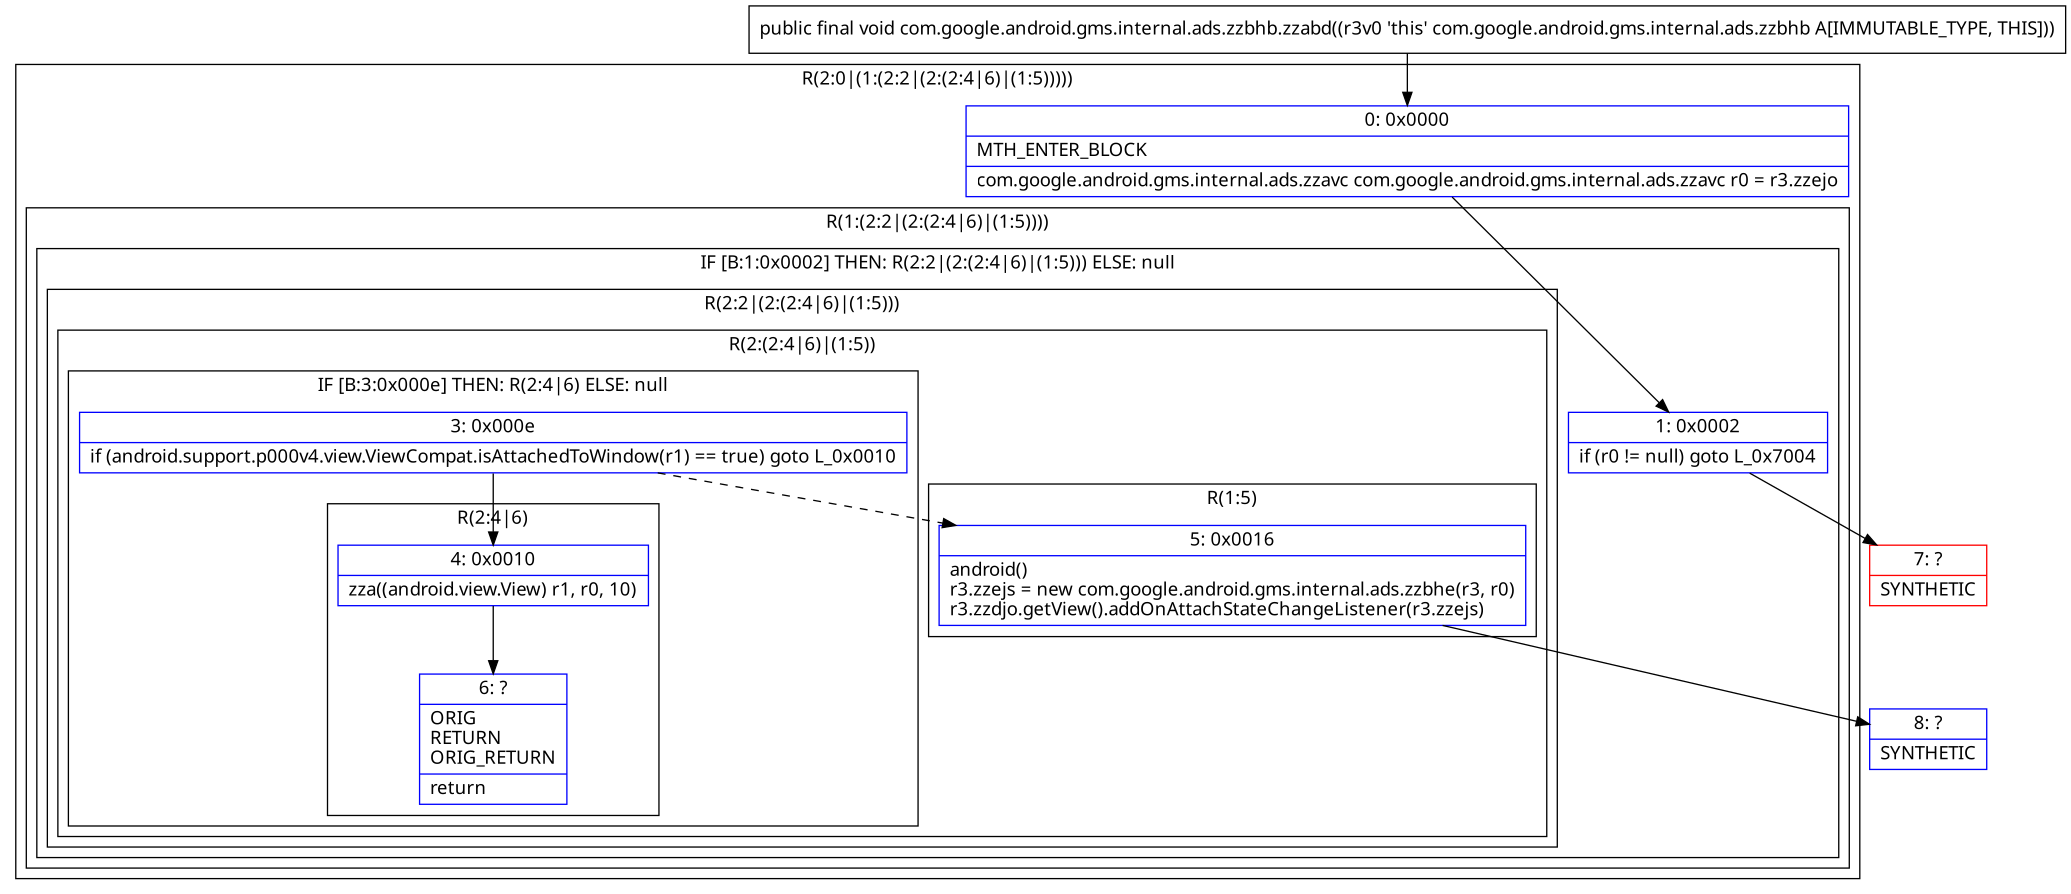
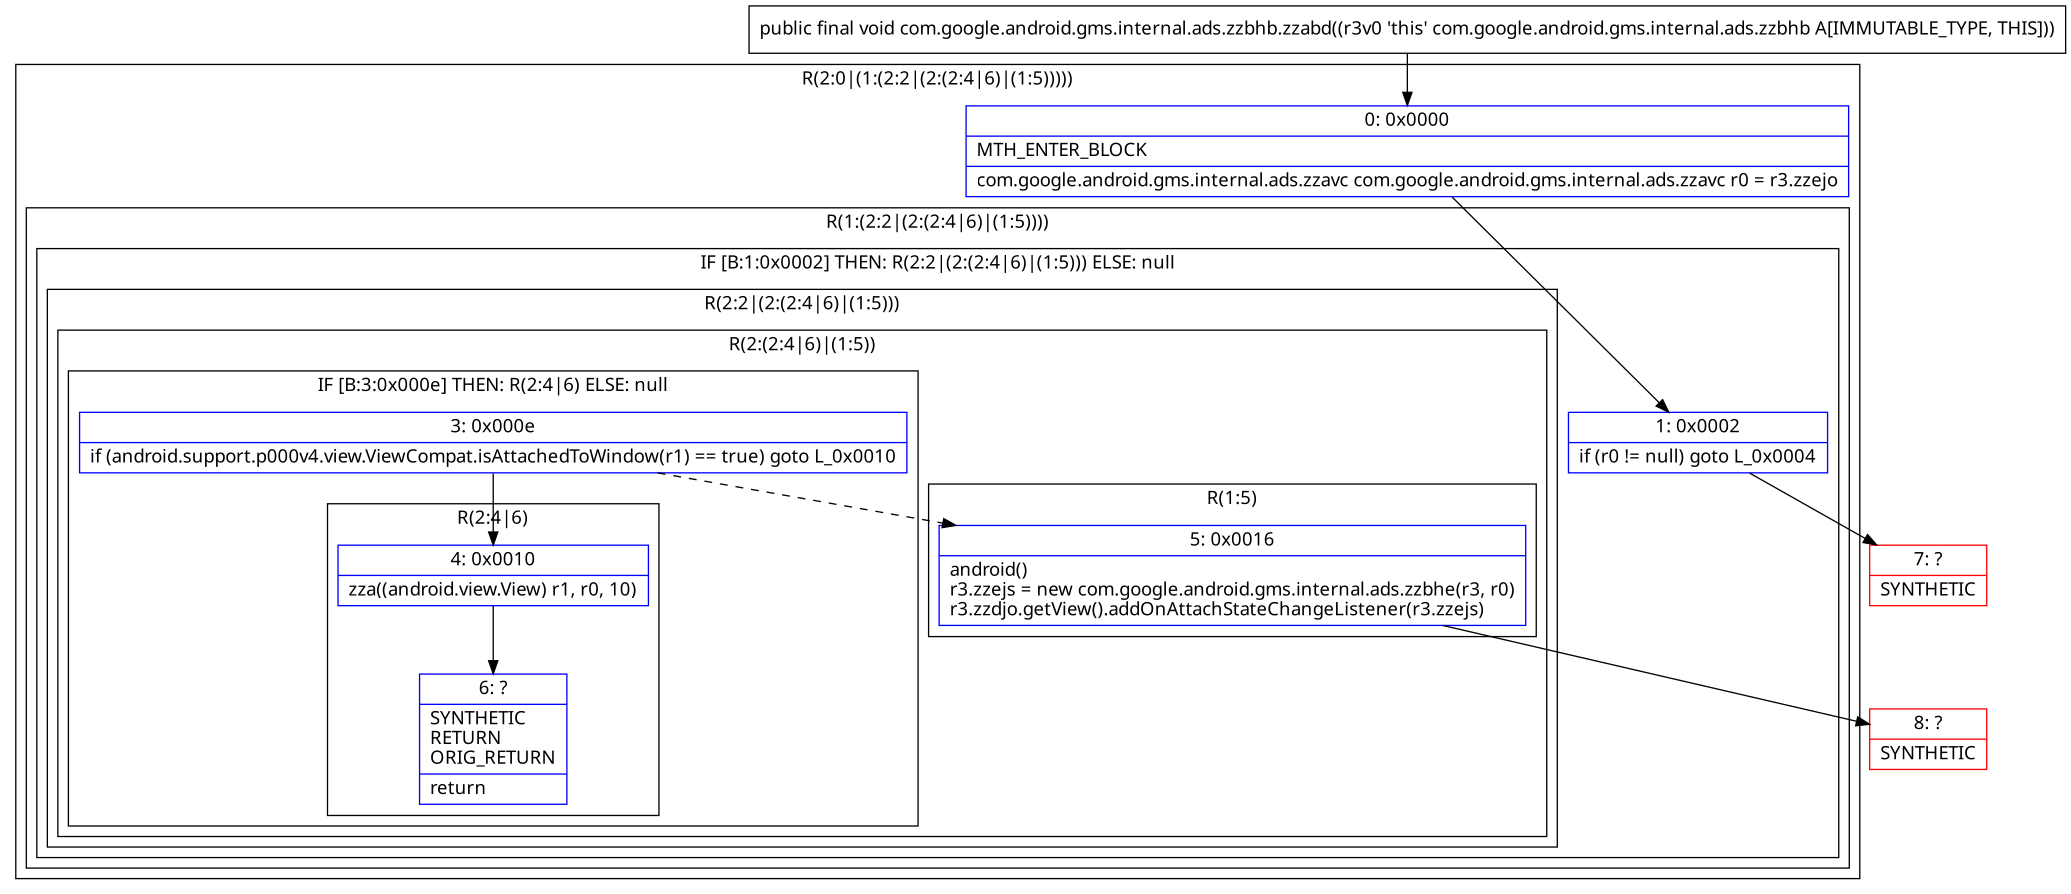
node "1: 0x0002": text "if (r0 != null) goto L_0x7004" -> "if (r0 != null) goto L_0x0004"
node "6: ?": text "ORIG" -> "SYNTHETIC"
node "8: ?": color blue -> red
